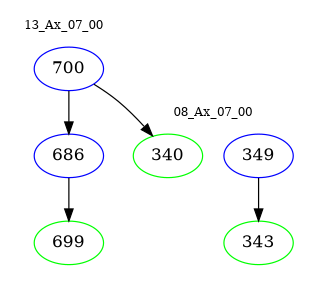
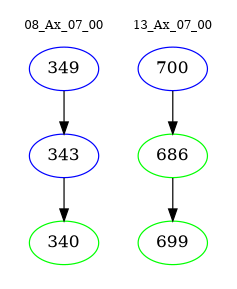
edge "700" -> "340": now "343" -> "340"
node "686": color blue -> green
node "343": color green -> blue
